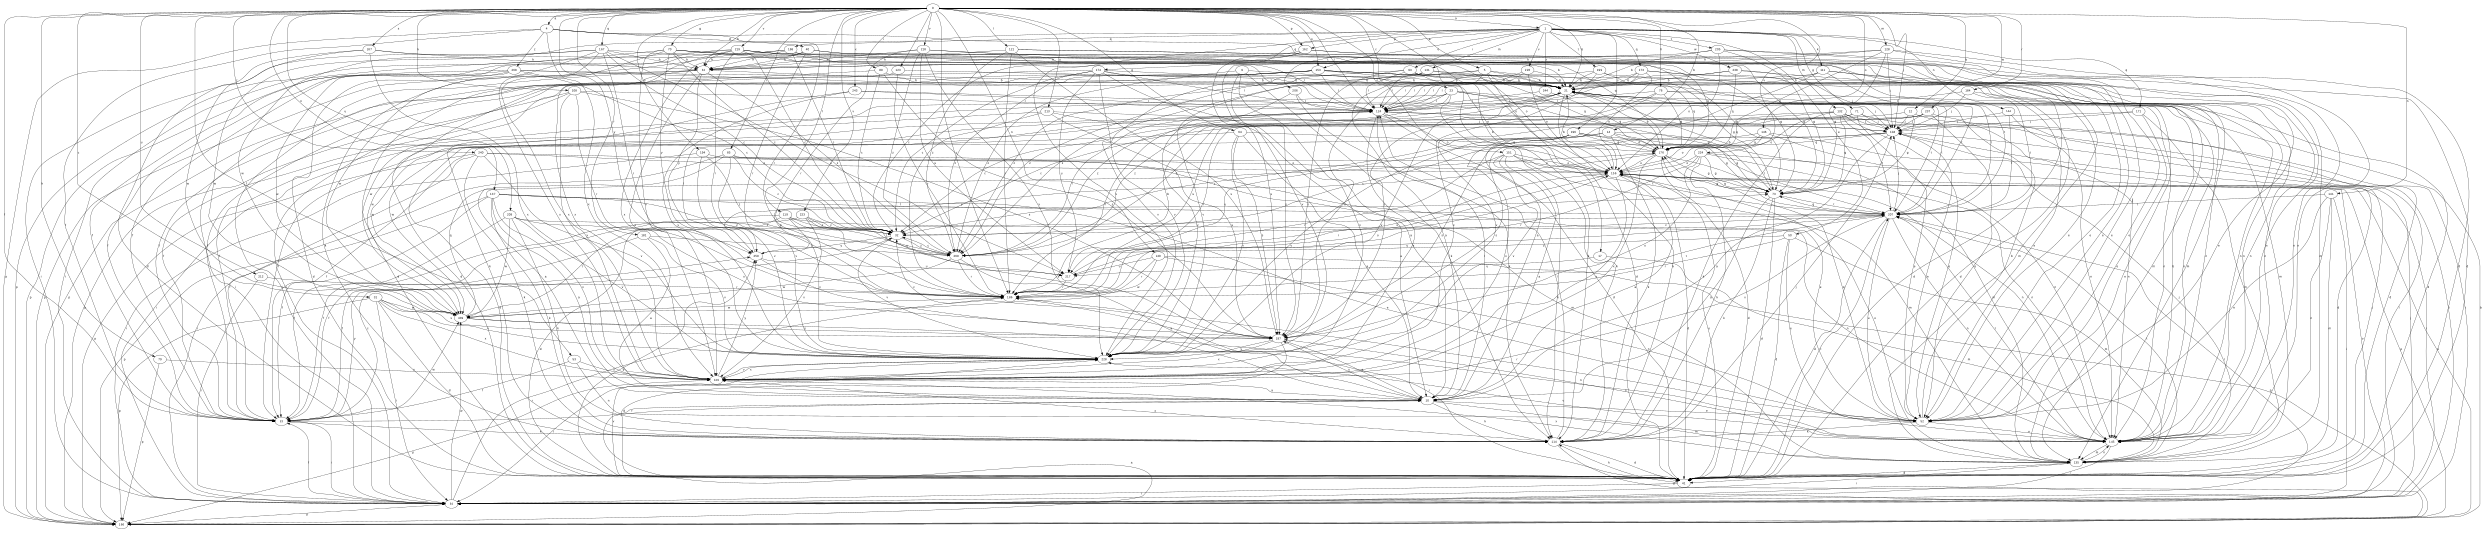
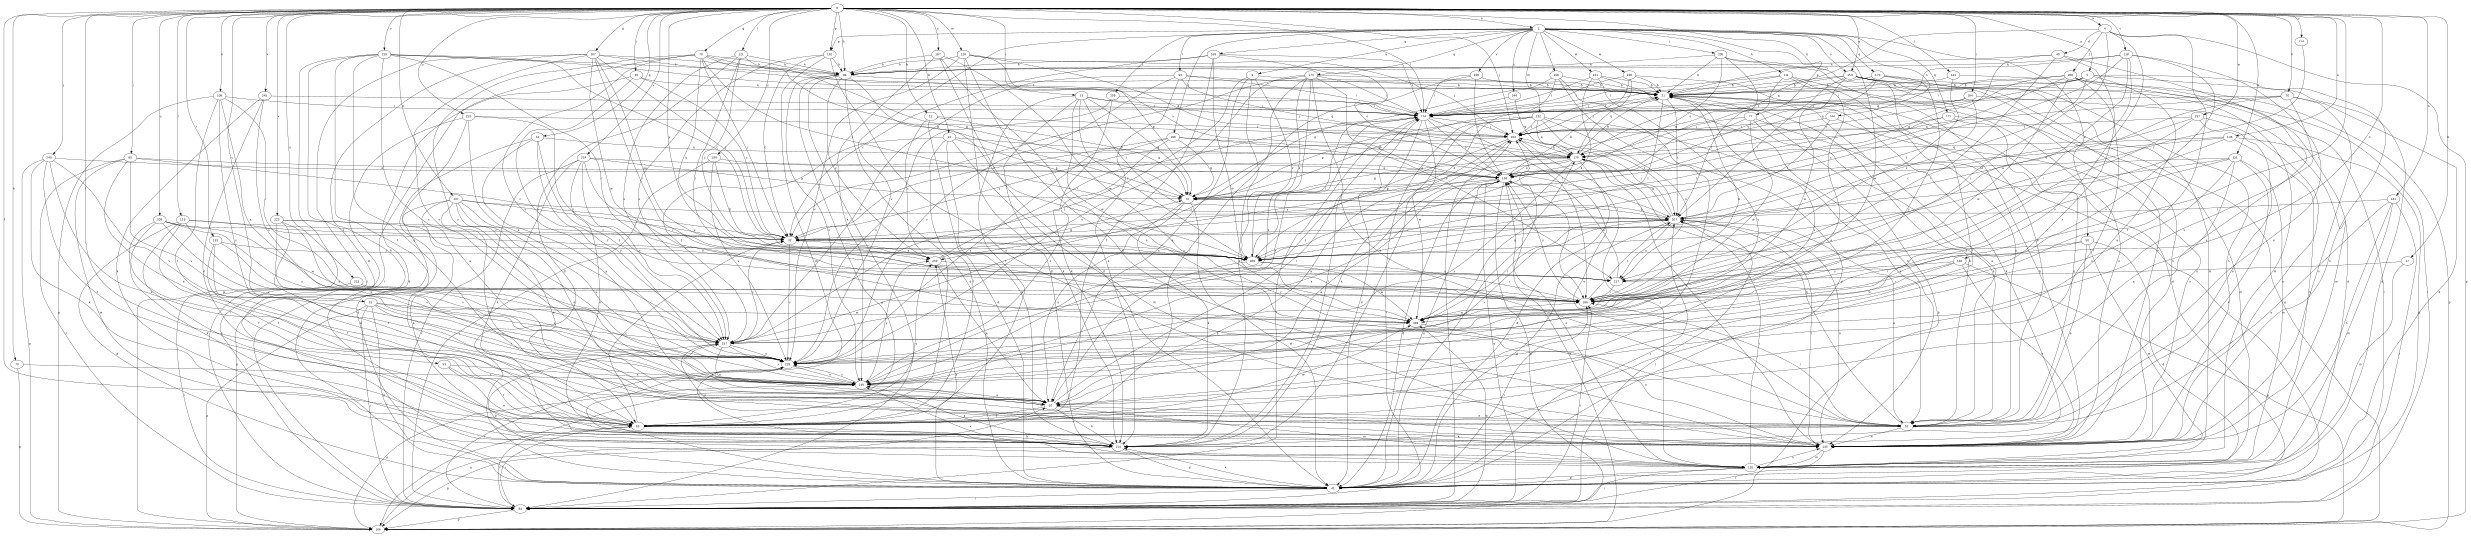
node "214": added
edge "1" -> "9": added, label "a"
edge "21" -> "135": now "21" -> "52"
